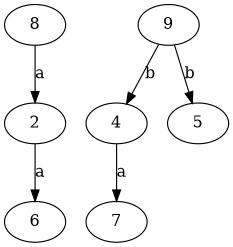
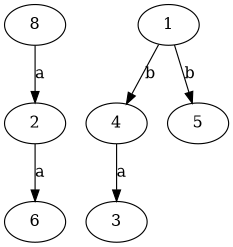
node "9": label "9" -> "1"
node "7": label "7" -> "3"
